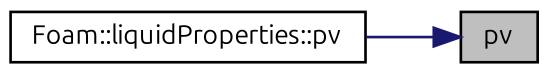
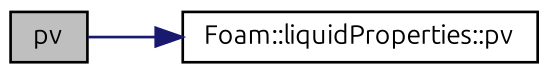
edge "Foam::liquidProperties::pv" -> "pv": reversed
